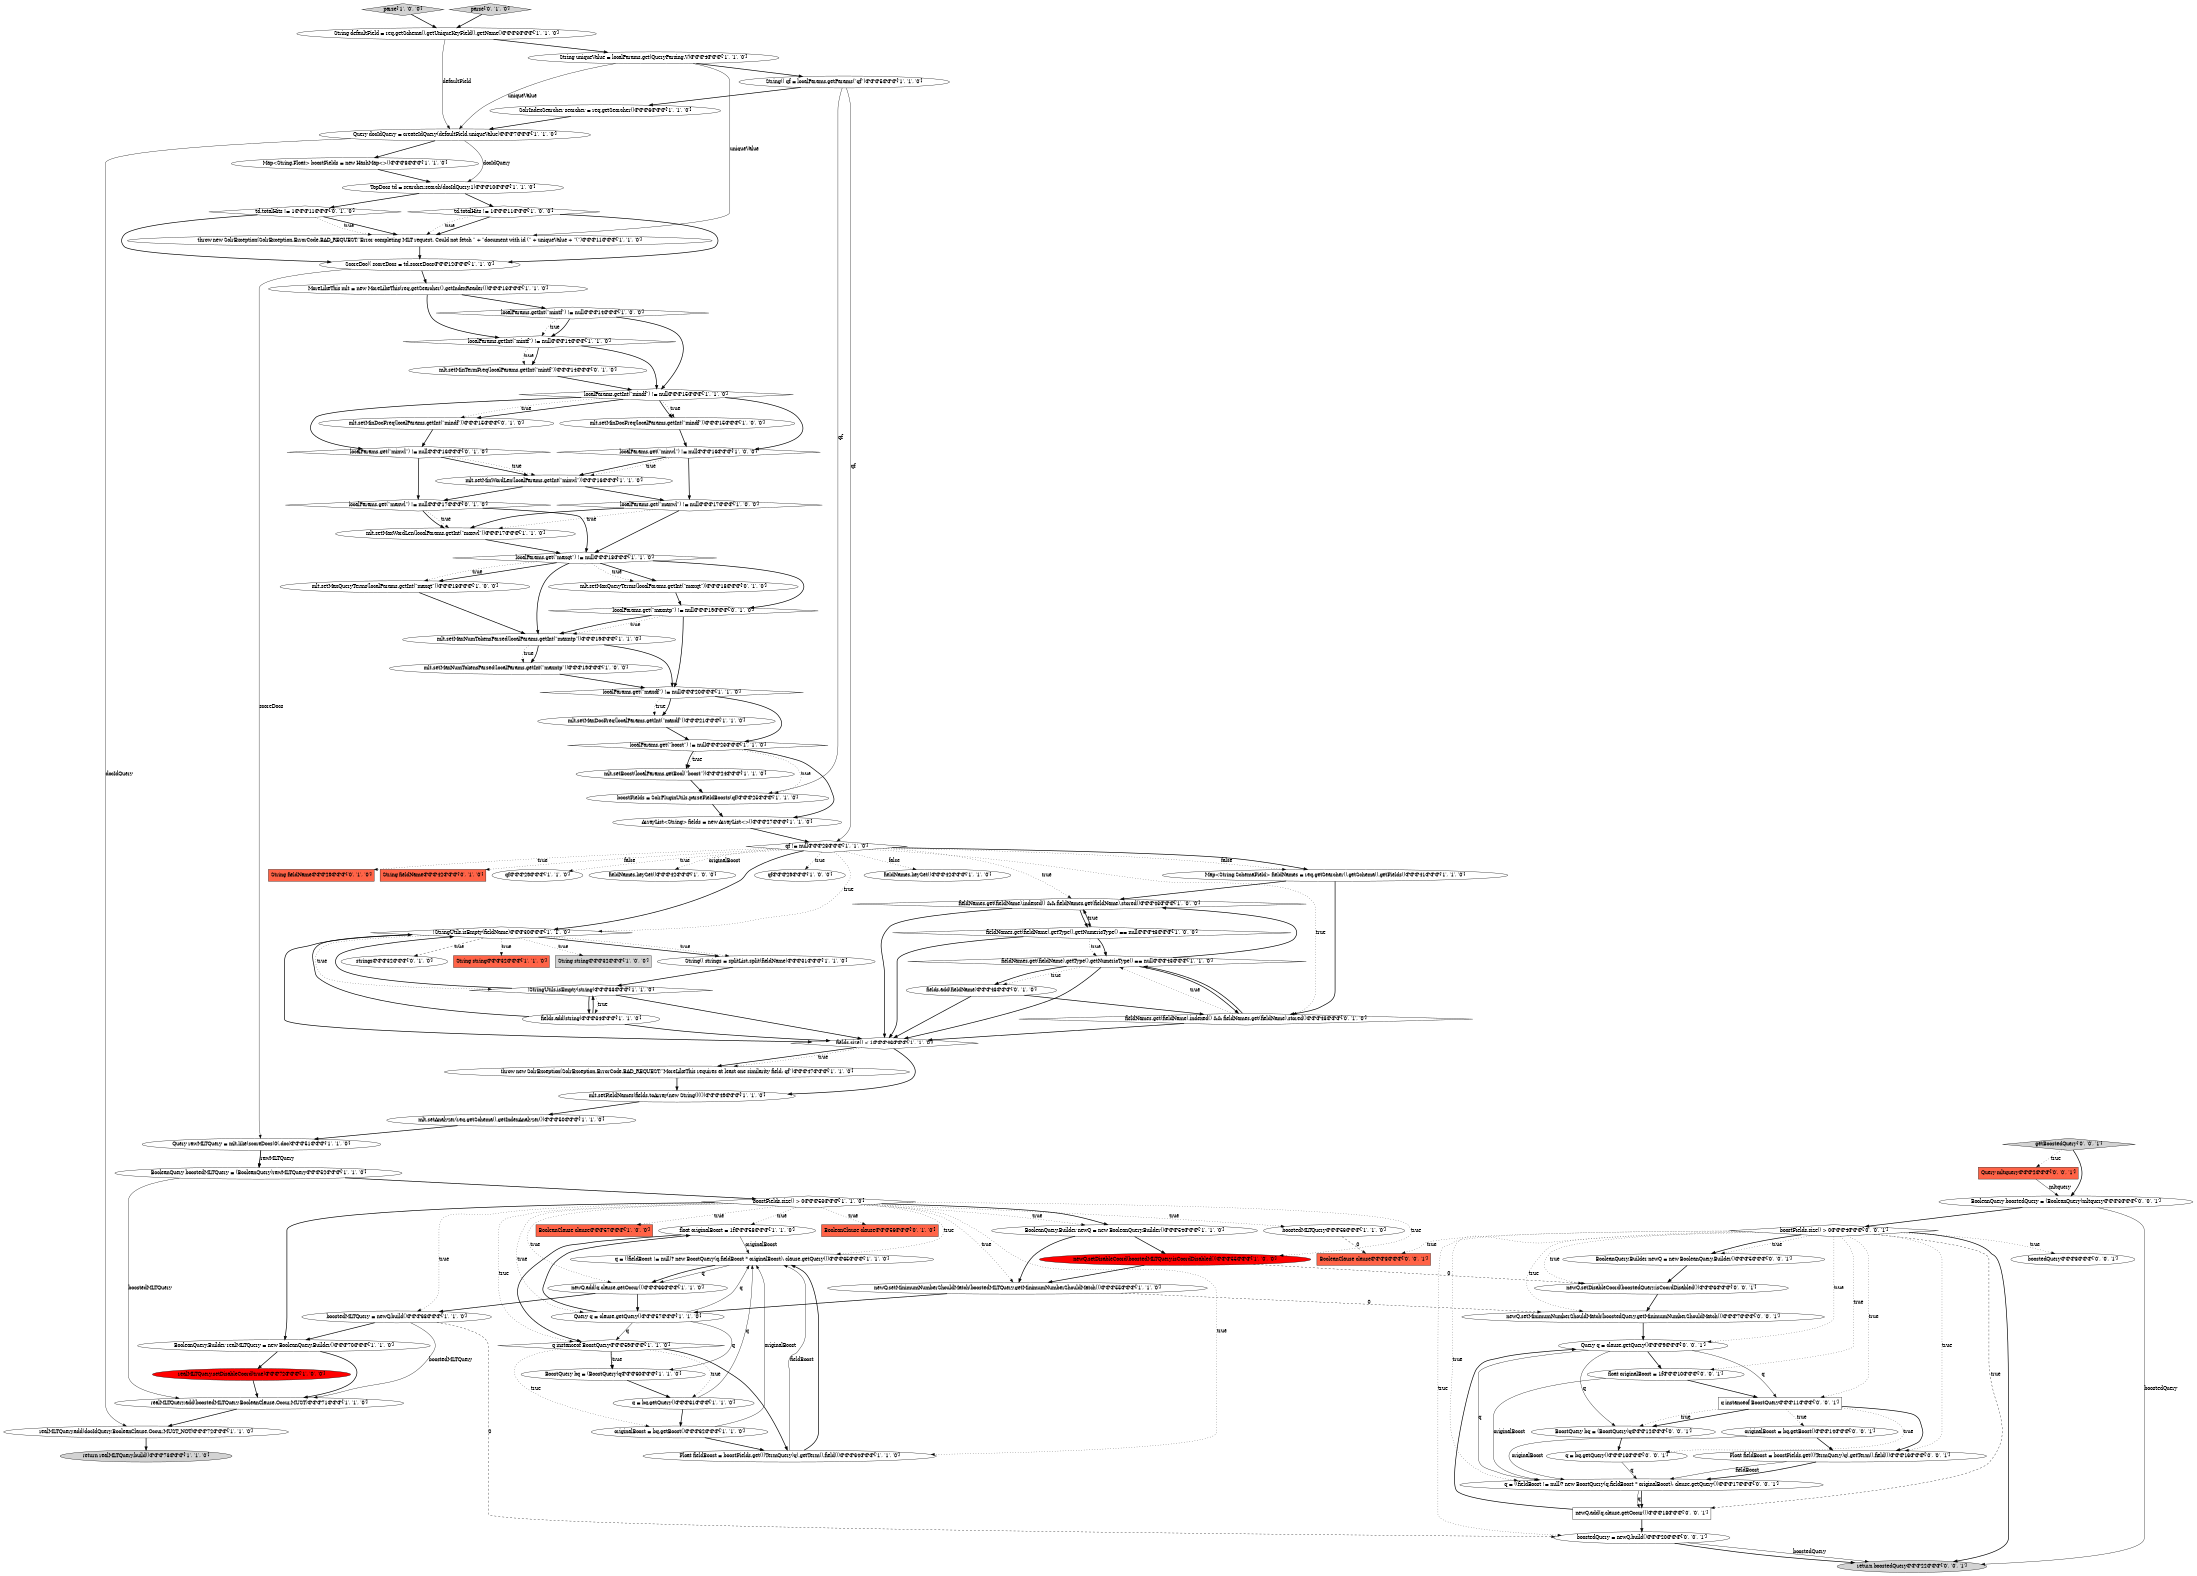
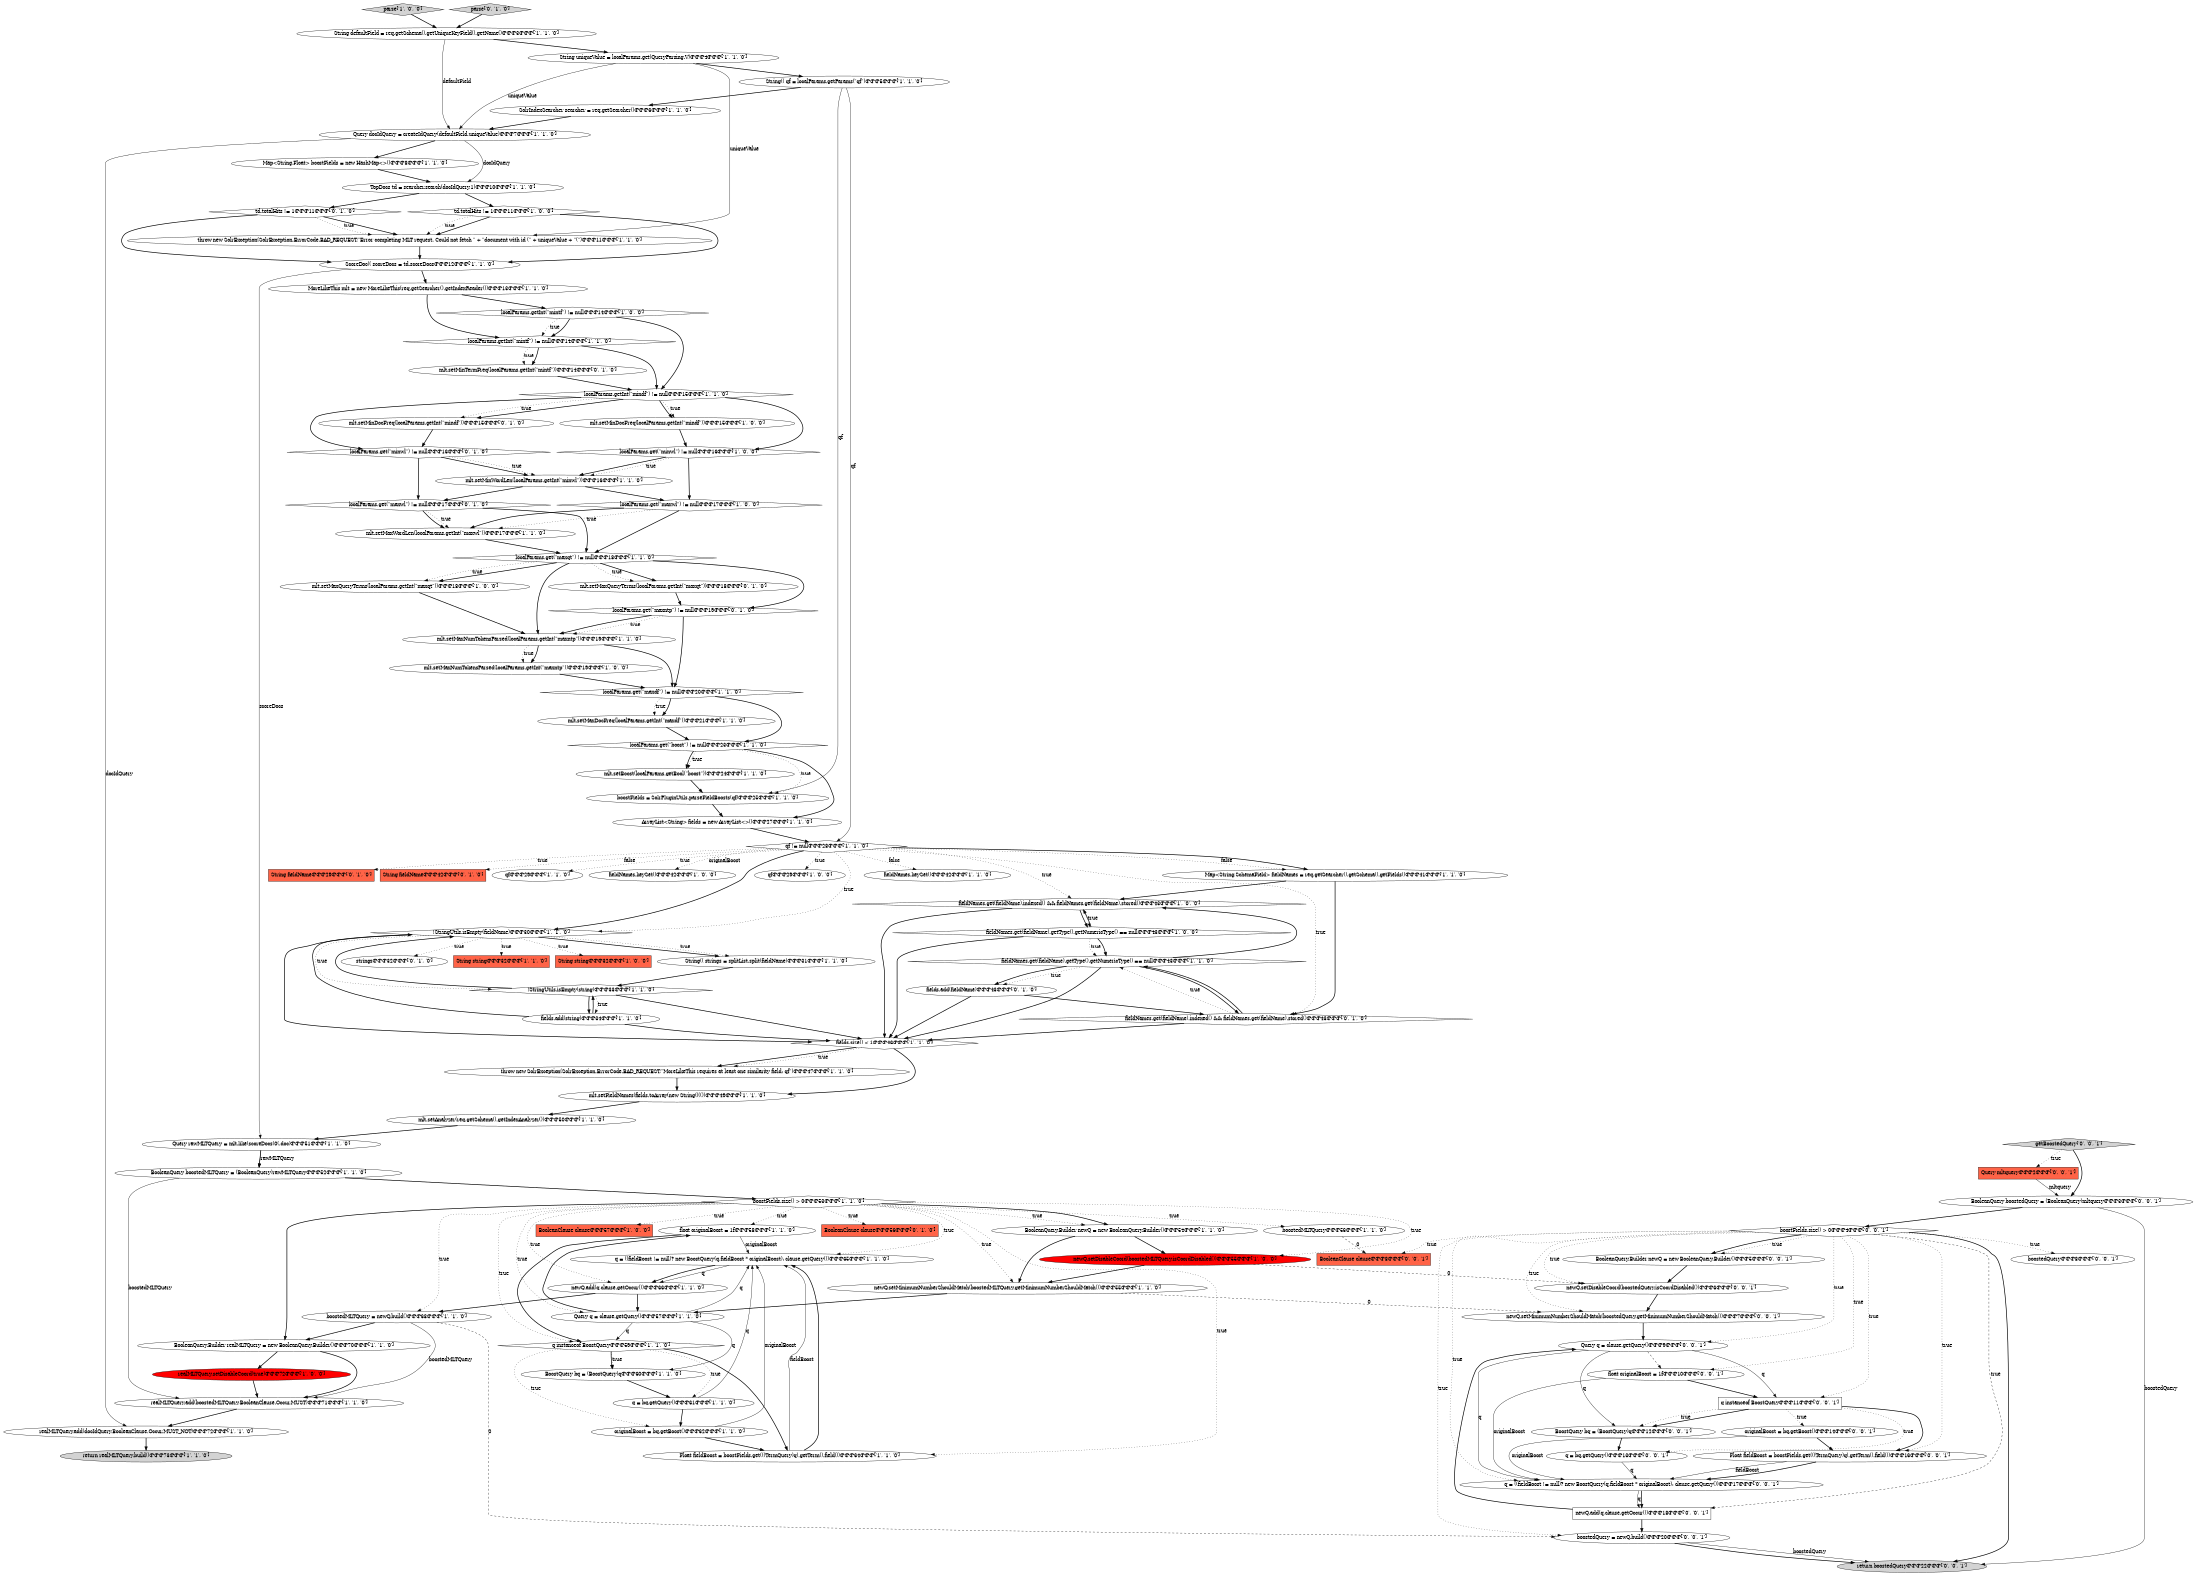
edge "!StringUtils.isEmpty(fieldName)@@@30@@@['1', '1', '0']" -> "strings@@@32@@@['0', '1', '0']": style dashed -> dotted
node "String string@@@32@@@['1', '0', '0']": fillcolor lightgray -> tomato
edge "Query q = clause.getQuery()@@@9@@@['0', '0', '1']" -> "float originalBoost = 1f@@@10@@@['0', '0', '1']": style bold -> dashed
